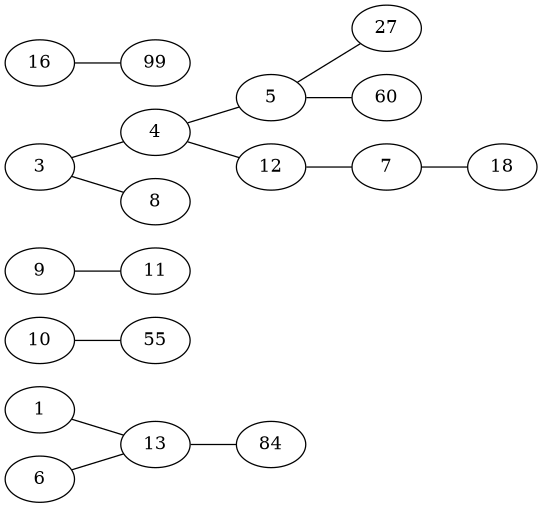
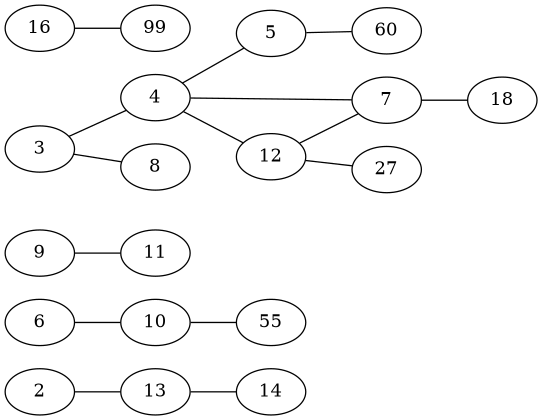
edge "27" -- "5": now "27" -- "12"
edge "4" -- "7": added
node "1": label "1" -> "2"
node "84": label "84" -> "14"
edge "13" -- "6": now "10" -- "6"
